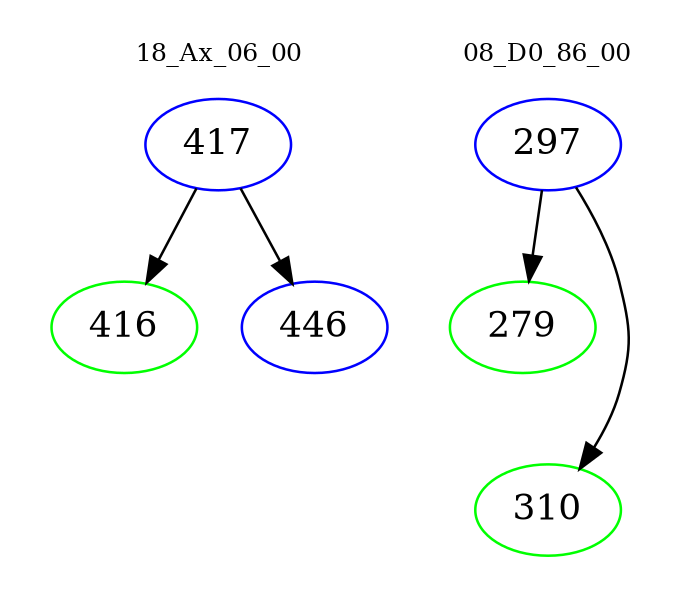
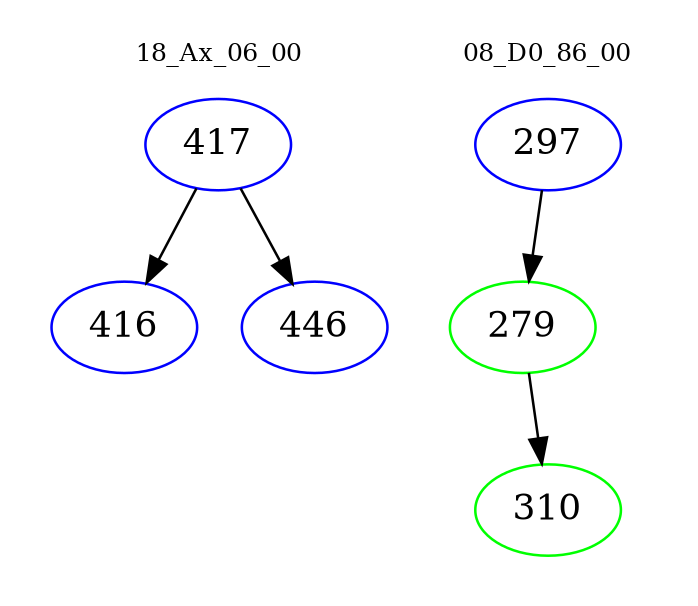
edge "297" -> "310": now "279" -> "310"
node "416": color green -> blue
